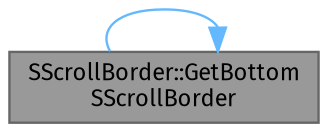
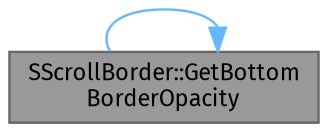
node "SScrollBorder::GetBottom SScrollBorder": label "SScrollBorder::GetBottom SScrollBorder" -> "SScrollBorder::GetBottom BorderOpacity"
